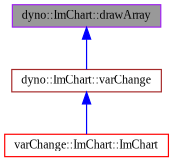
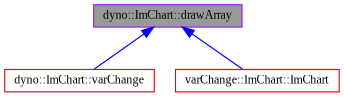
edge "varChange::ImChart::ImChart" -> "dyno::ImChart::varChange": now "varChange::ImChart::ImChart" -> "dyno::ImChart::drawArray"
